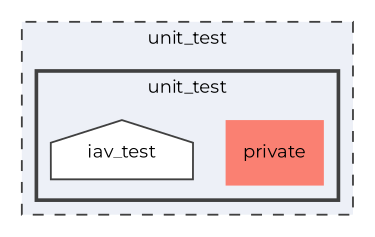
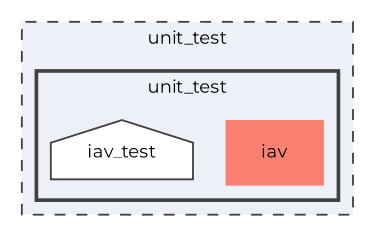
node "private": label "private" -> "iav"
